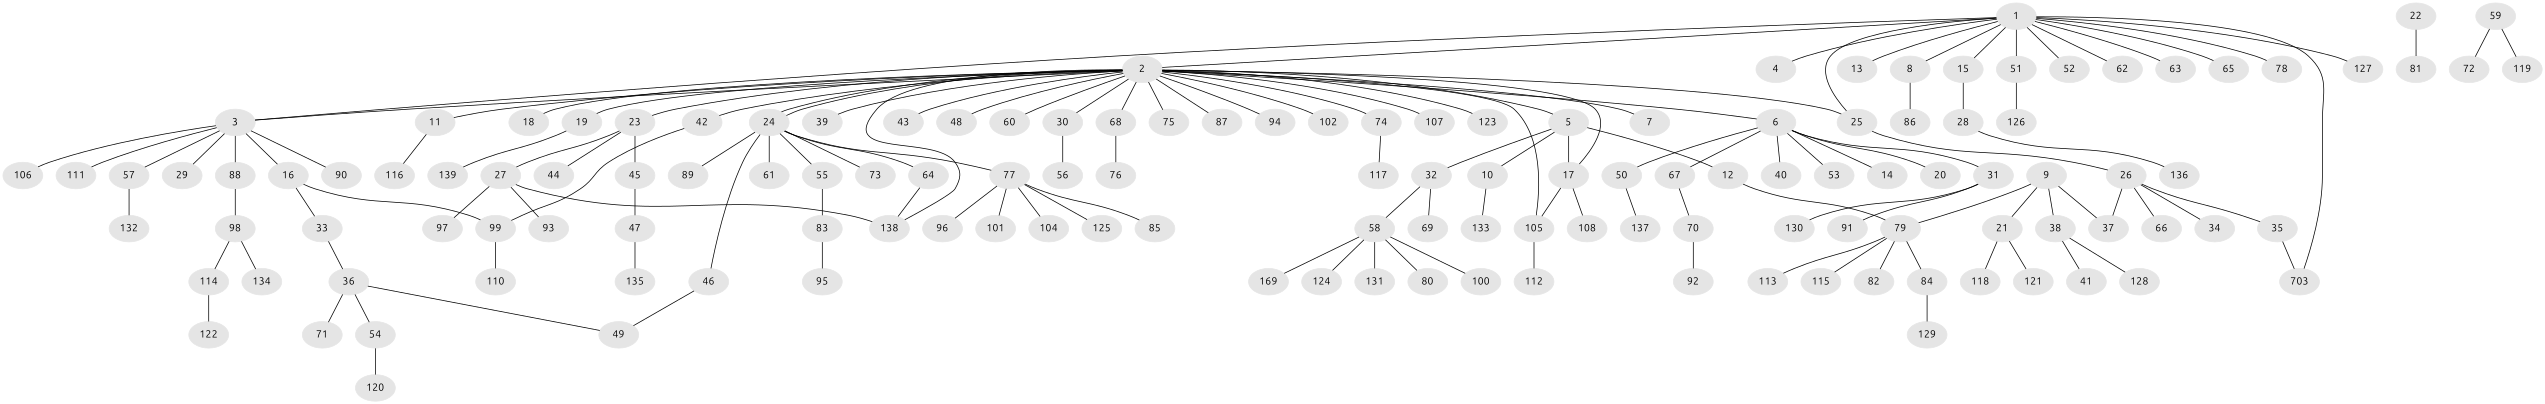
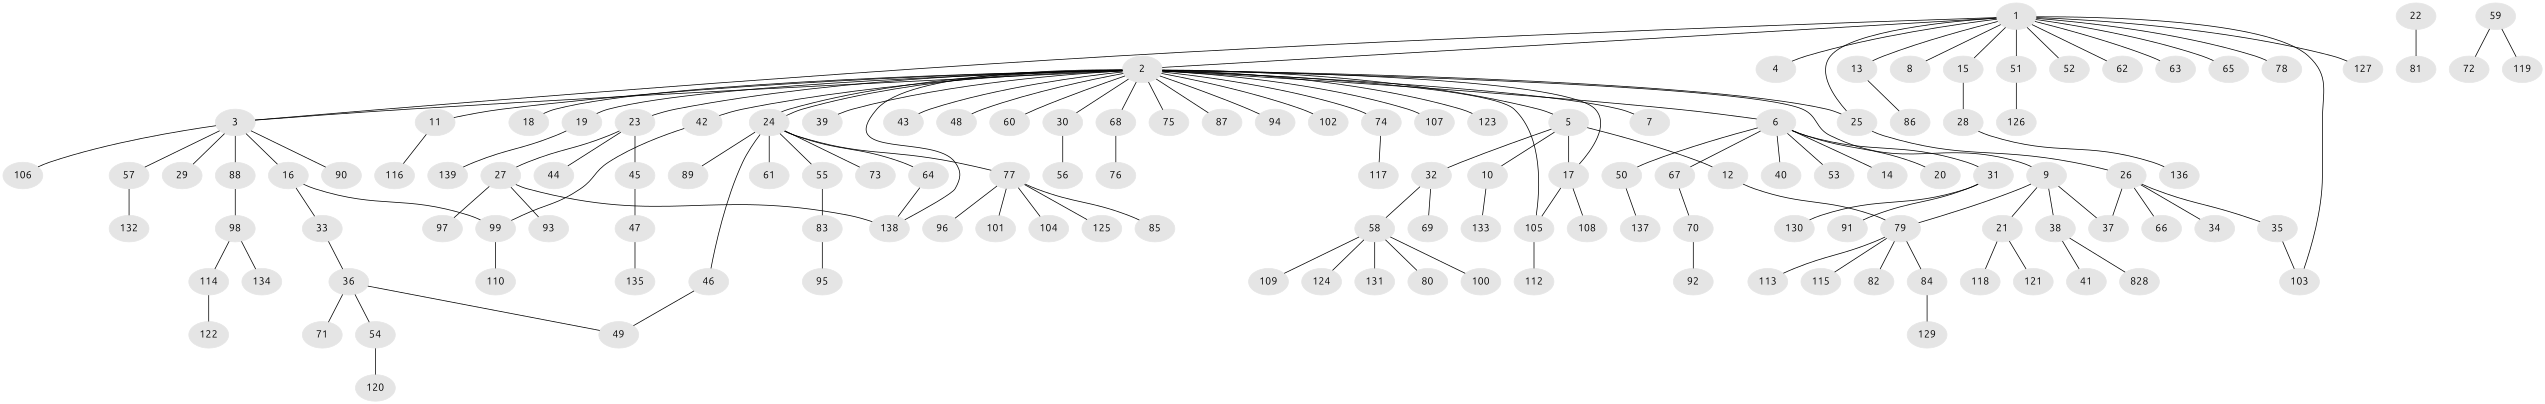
edge "8" -- "86": now "13" -- "86"
edge "2" -- "9": added
node "111": removed
node "169": label "169" -> "109"
node "128": label "128" -> "828"
node "703": label "703" -> "103"
